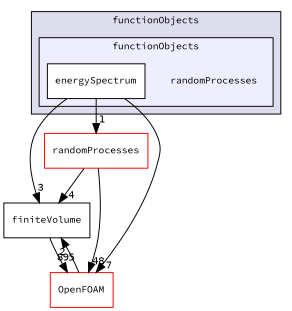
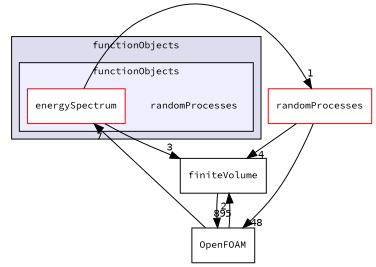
node "energySpectrum": color black -> red
edge "energySpectrum" -> "OpenFOAM": reversed
node "OpenFOAM": color red -> black
